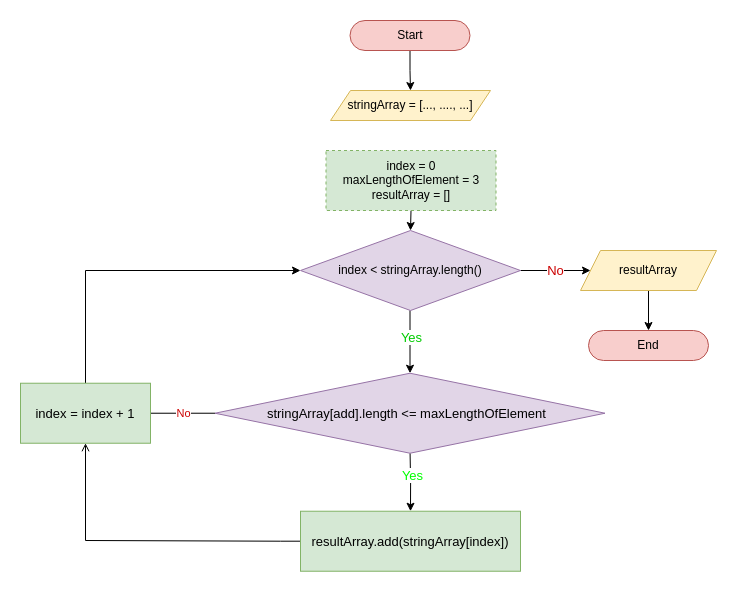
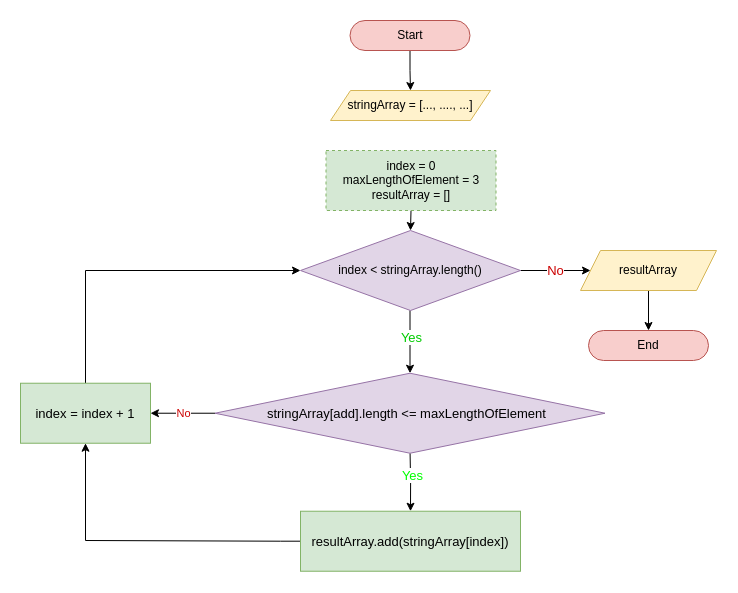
edge "index = index + 1" -- "stringArray[add].length <= maxLengthOfElement": arrowhead none -> classic
edge "resultArray.add(stringArray[index])" -> "index = index + 1": arrowhead open -> classic
